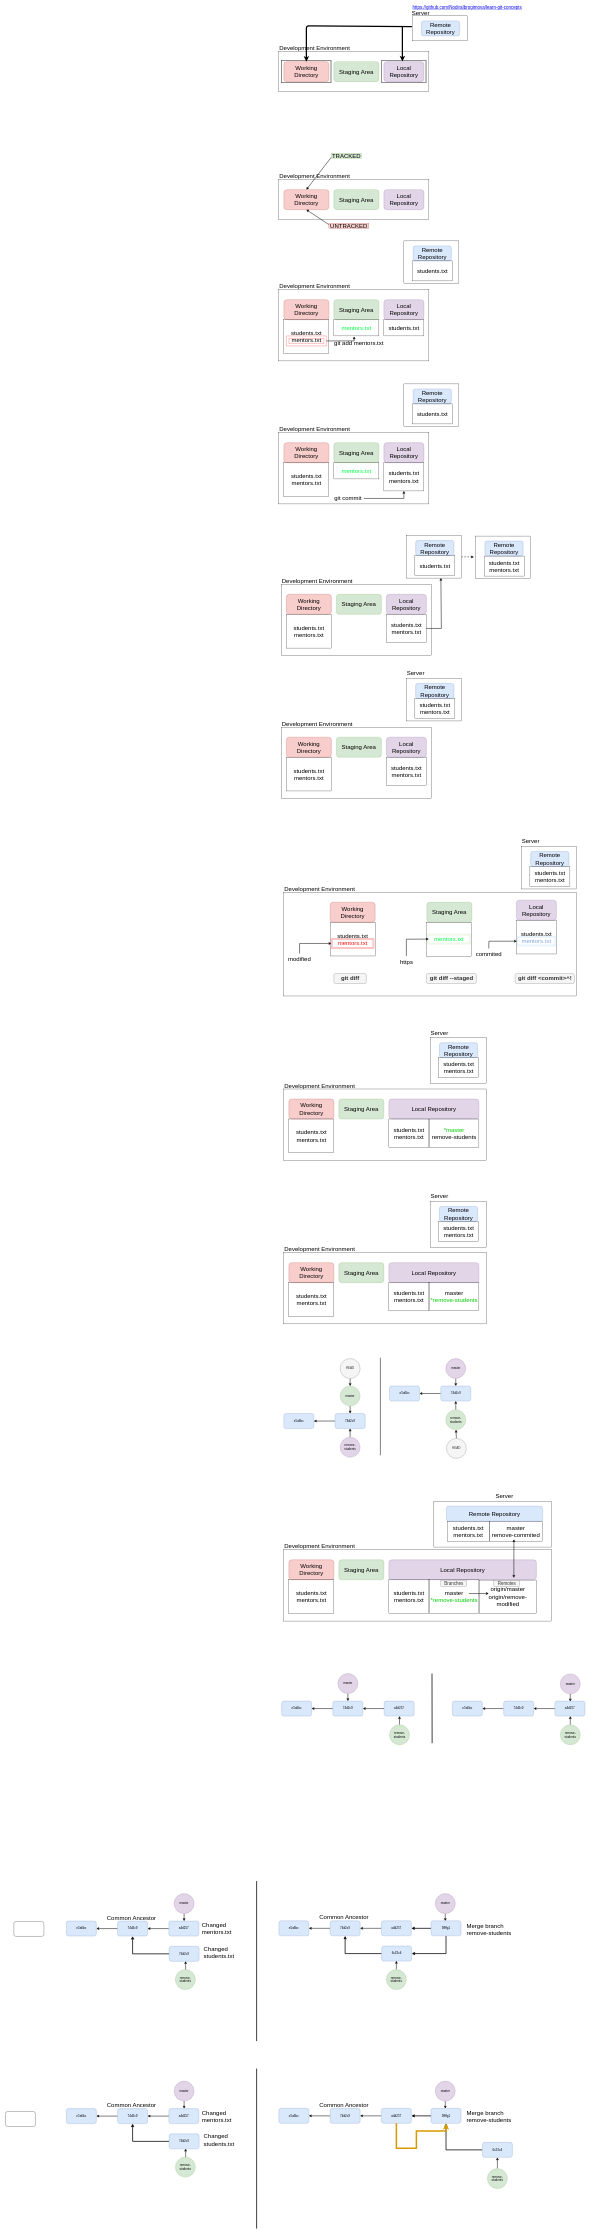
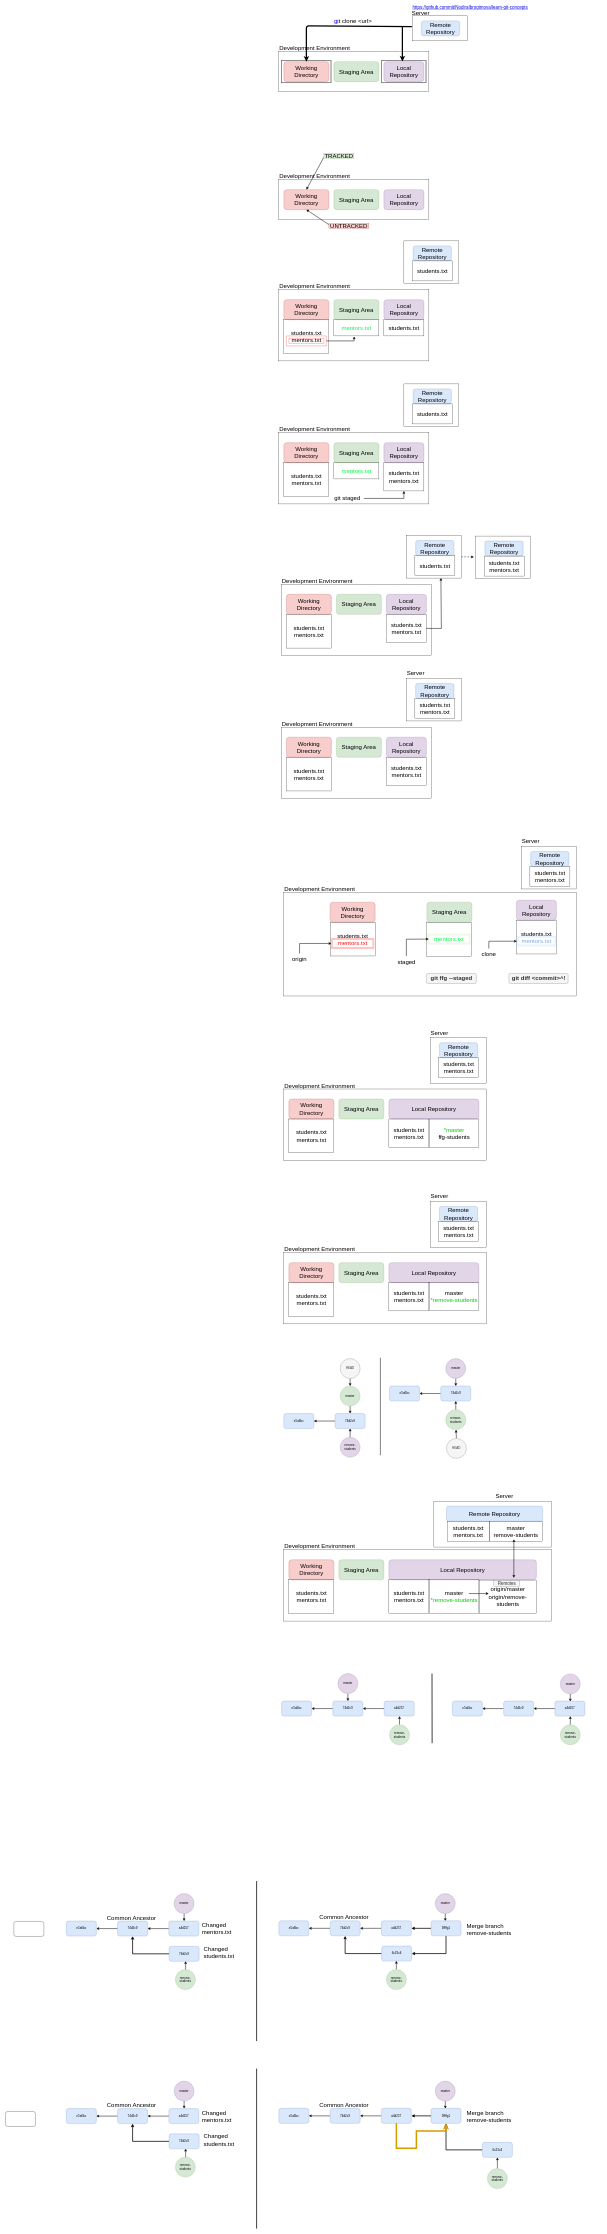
node "https://github.com/NodiraIbrogimova/learn-git-concepts": label "https://github.com/NodiraIbrogimova/learn-git-concepts" -> "https://github.commit/NodiraIbrogimova/learn-git-concepts"
node "git clone <url>": added
node "TRACKED": moved (346, 156) -> (339, 156)
node "git add mentors.txt": removed
node "git commit": label "git commit" -> "git staged"
node "commited": label "commited" -> "clone"
node "modified": label "modified" -> "origin"
node "https": label "https" -> "staged"
node "git diff": removed
node "git diff --staged": label "git diff --staged" -> "git ffg --staged"
node "git diff <commit>^!": moved (545, 978) -> (538, 978)
node "*master remove-students": label "*master remove-students" -> "*master ffg-students"
node "master remove-commited": label "master remove-commited" -> "master remove-students"
node "Branches": removed
node "origin/master origin/remove-modified": label "origin/master origin/remove-modified" -> "origin/master origin/remove-students"
